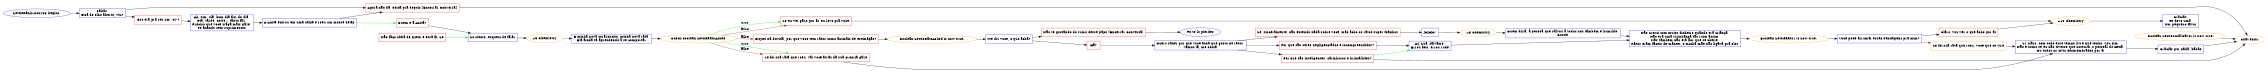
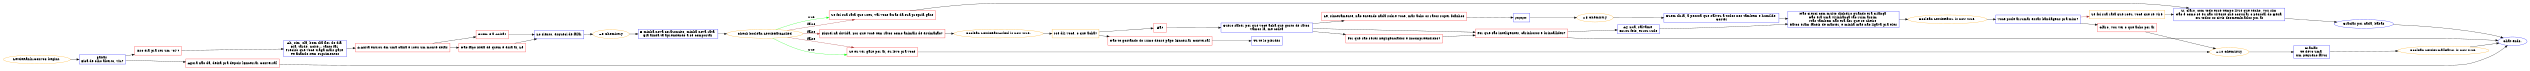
node "LettieRank1Convo3 begins.": color blue -> orange
edge "A Anita entrou em uma caixa e roeu um monte delas" -> "Agora não dá, deixa pra depois [Encerrar Conversa]": now "A Anita entrou em uma caixa e roeu um monte delas" -> "Não faço ideia de quem é essa aí, Lê"
node "A Anita entrou em uma caixa e roeu um monte delas": color blue -> red
edge "A Anita entrou em uma caixa e roeu um monte delas" -> "Quem é a Anita?": color green -> black
node "Tú te lo pierdes": shape ellipse -> box
edge "Não faço ideia de quem é essa aí, Lê" -> "Lo siento, esqueci de falar": color green -> black
node "Me diz você, o que acha?": color blue -> orange
node "Chat ends.": color orange -> blue
edge "Por que são seres negligenciados e incompreendidos?" -> "Ay, Lua, sálvame Errou feio, errou rude": now "Por que são seres negligenciados e incompreendidos?" -> "Por que são inteligentes, carinhosos e brincalhões?"
node "Gracias por nada, babas": shape box -> ellipse
edge "Gracias Te devo uma Um pequeno favor" -> "Boolean LettieSmallFavor is now true.": added
edge "Por que são inteligentes, carinhosos e brincalhões?" -> "Ay, Lua, sálvame Errou feio, errou rude": color green -> black
